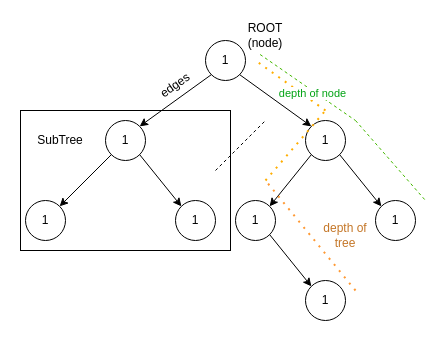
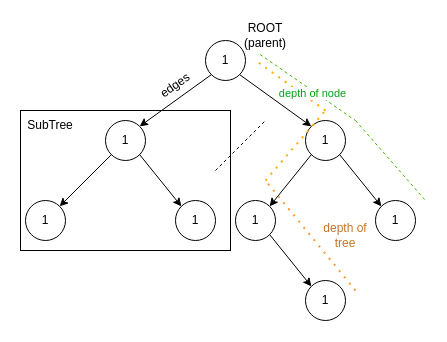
node "ROOT (node)": label "ROOT (node)" -> "ROOT (parent)"
node "SubTree": moved (61, 141) -> (51, 126)
